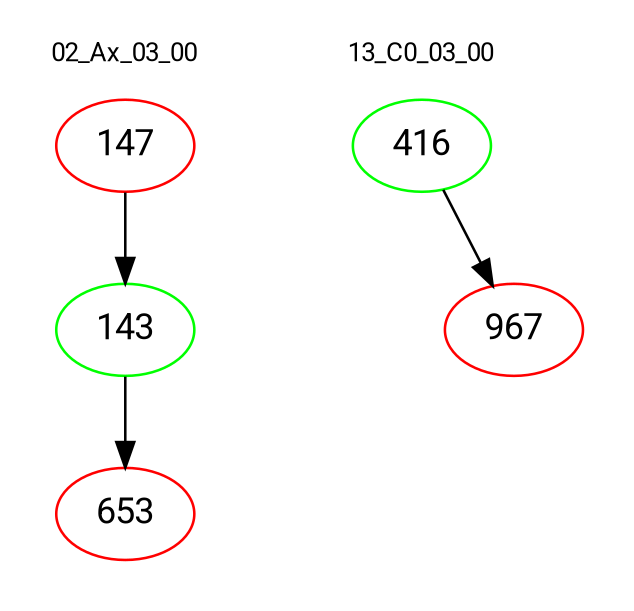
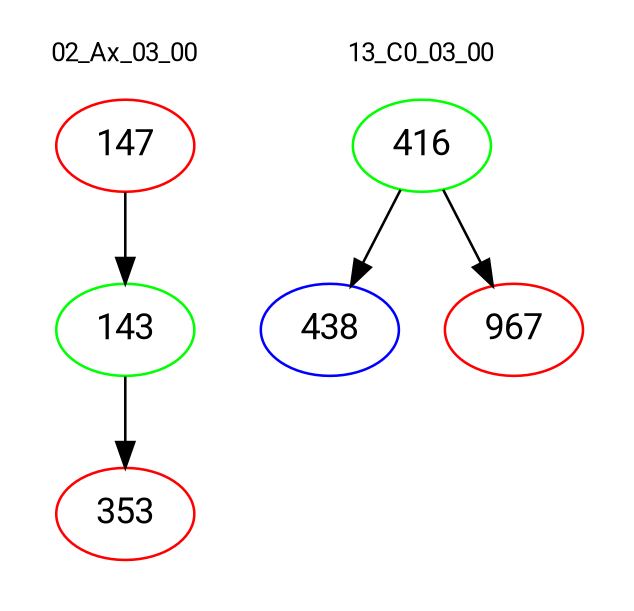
node "438": added
node "653": label "653" -> "353"
